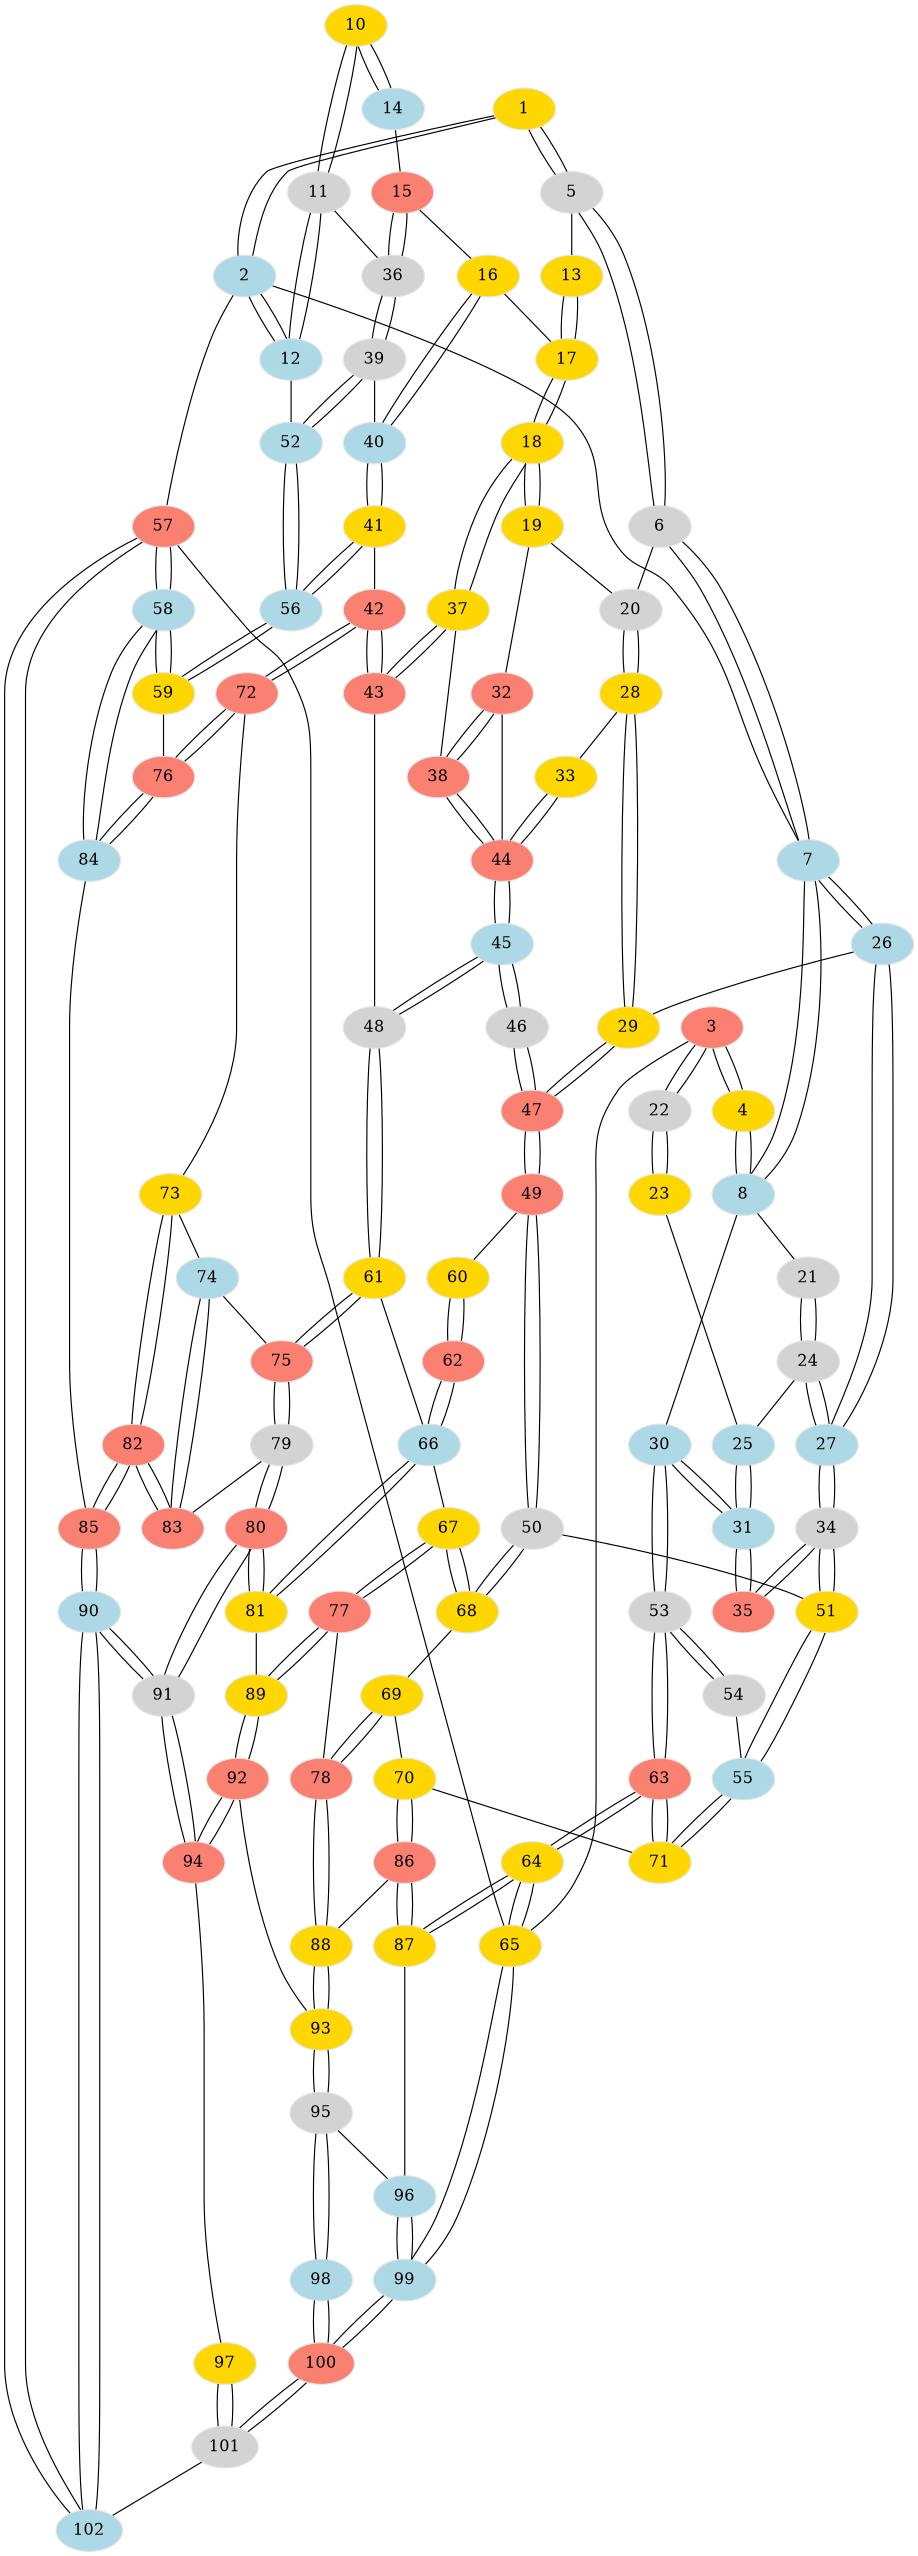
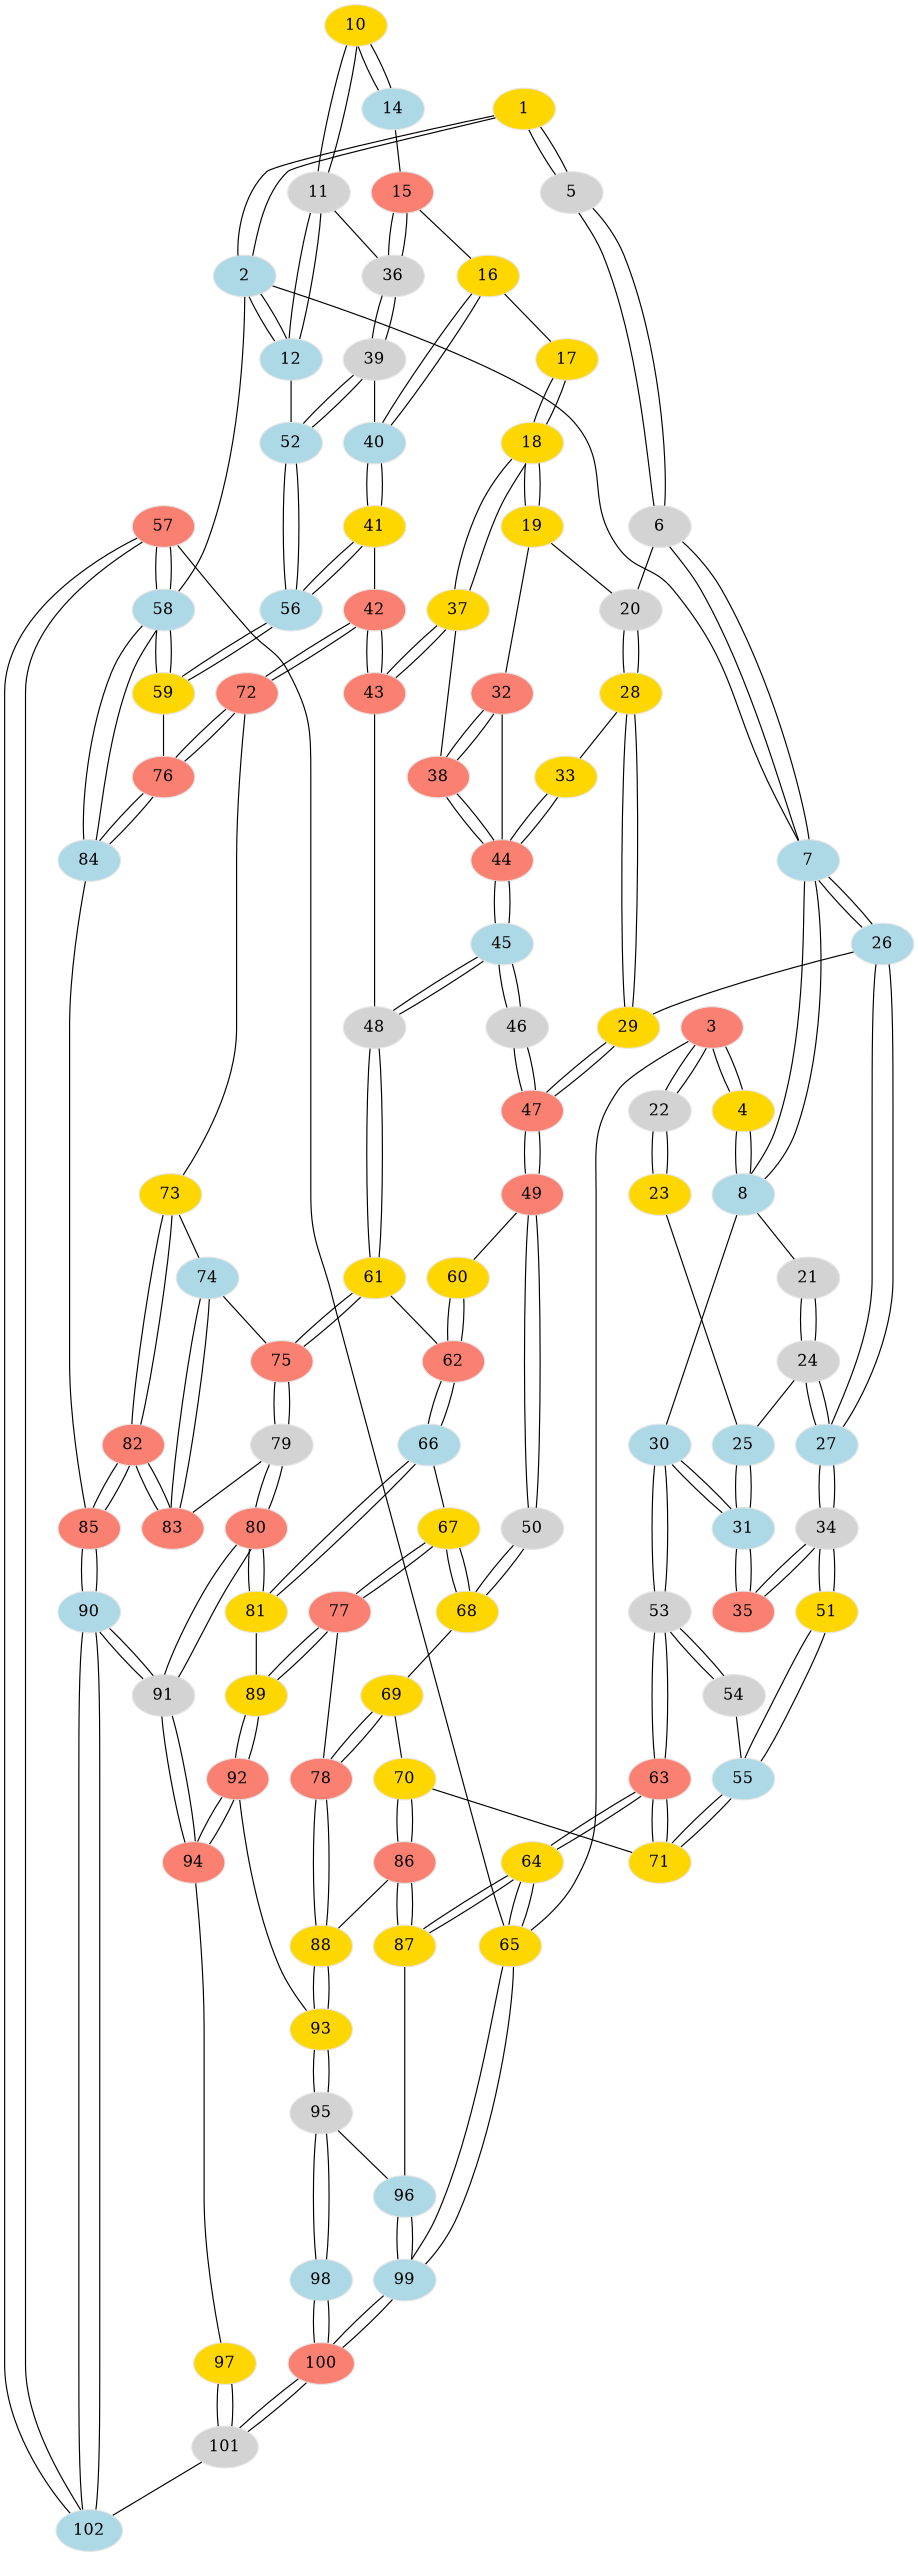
node "13": removed
edge "2" -- "57": now "2" -- "58"
edge "61" -- "66": now "61" -- "62"
edge "50" -- "51": removed
